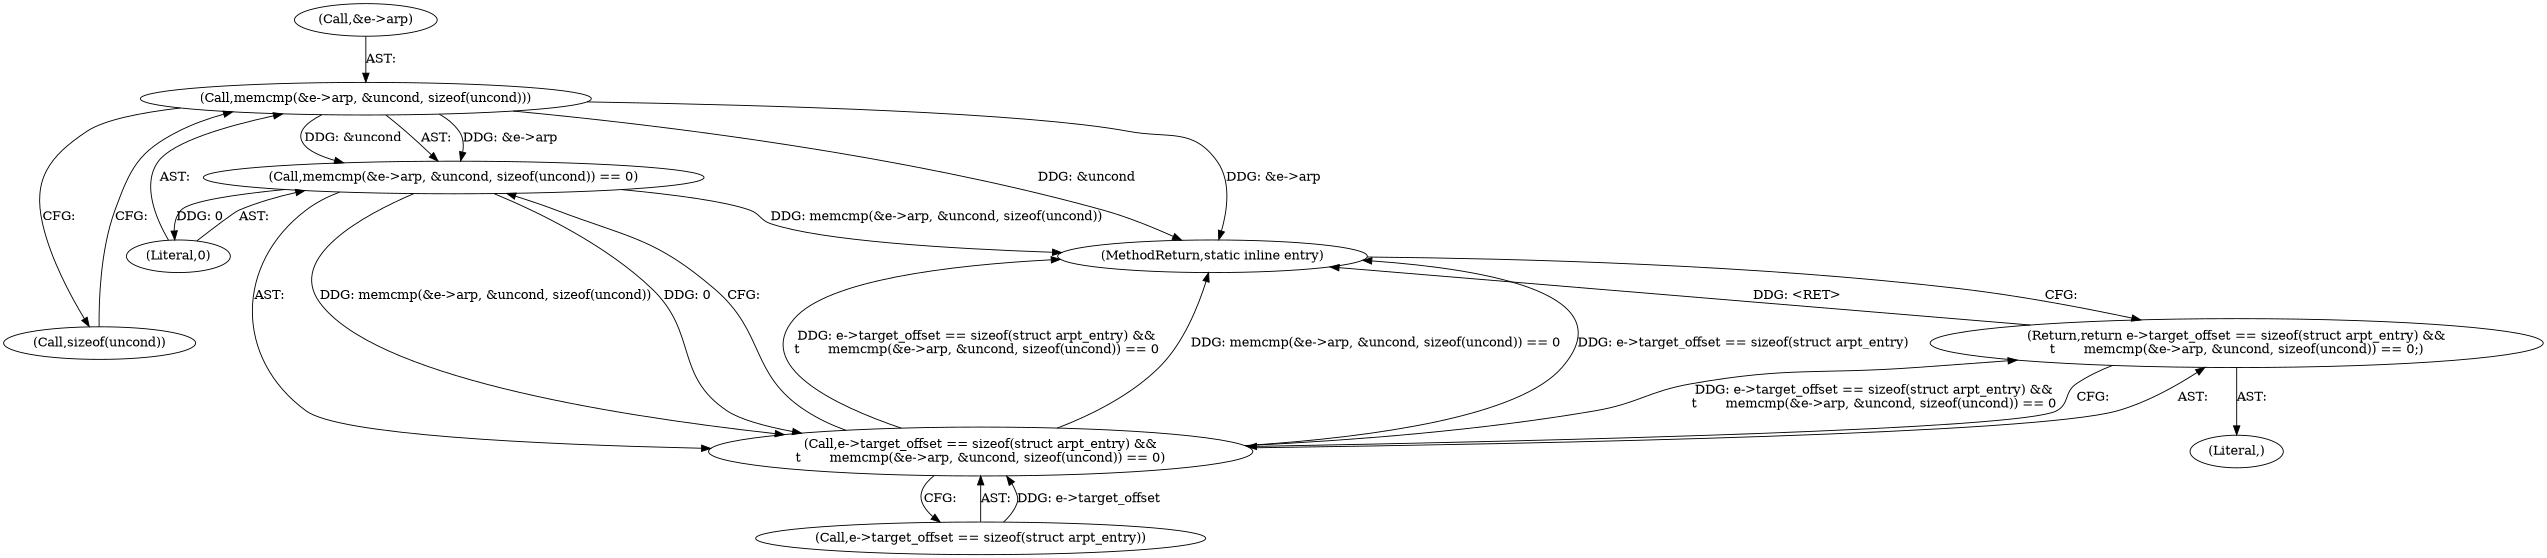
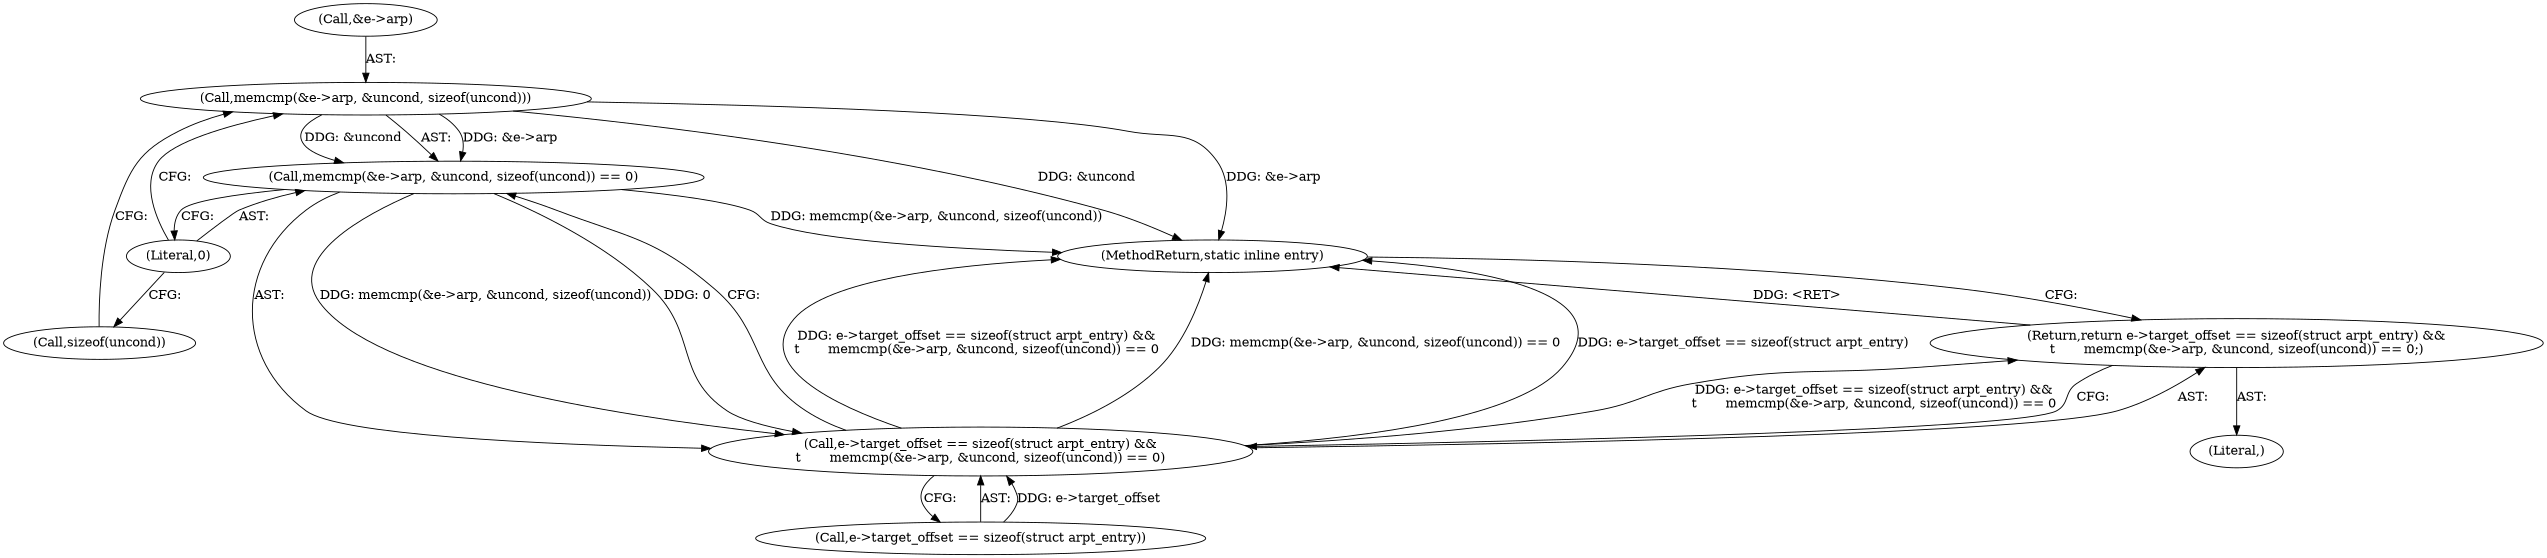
edge "(Call,memcmp(&e->arp, &uncond, sizeof(uncond)))" -> "(Call,sizeof(uncond))": now "(Literal,0)" -> "(Call,sizeof(uncond))"
edge "(Literal,0)" -> "(Call,memcmp(&e->arp, &uncond, sizeof(uncond)))": label "AST: " -> "CFG: "
edge "(Call,memcmp(&e->arp, &uncond, sizeof(uncond)) == 0)" -> "(Literal,0)": label "DDG: 0" -> "CFG: "
